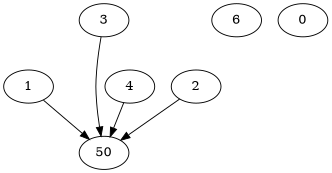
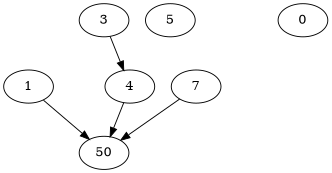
node "5": added
node "6": removed
edge "3" -> "50": now "3" -> "4"
node "2": label "2" -> "7"
